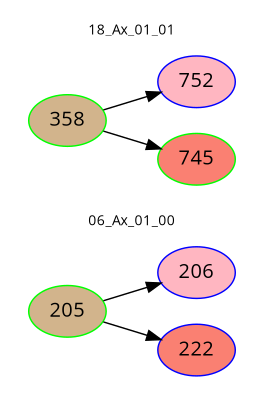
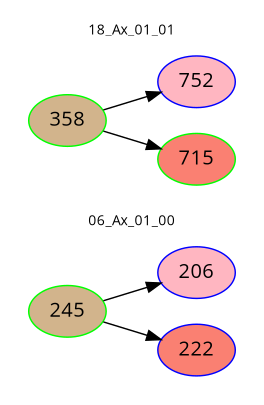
node "745": label "745" -> "715"
node "205": label "205" -> "245"
